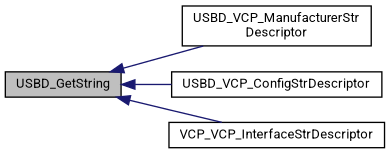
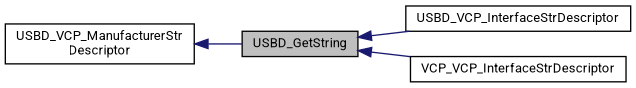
edge "USBD_VCP_ManufacturerStr Descriptor" -> "USBD_GetString": reversed
node "USBD_VCP_ConfigStrDescriptor": label "USBD_VCP_ConfigStrDescriptor" -> "USBD_VCP_InterfaceStrDescriptor"
